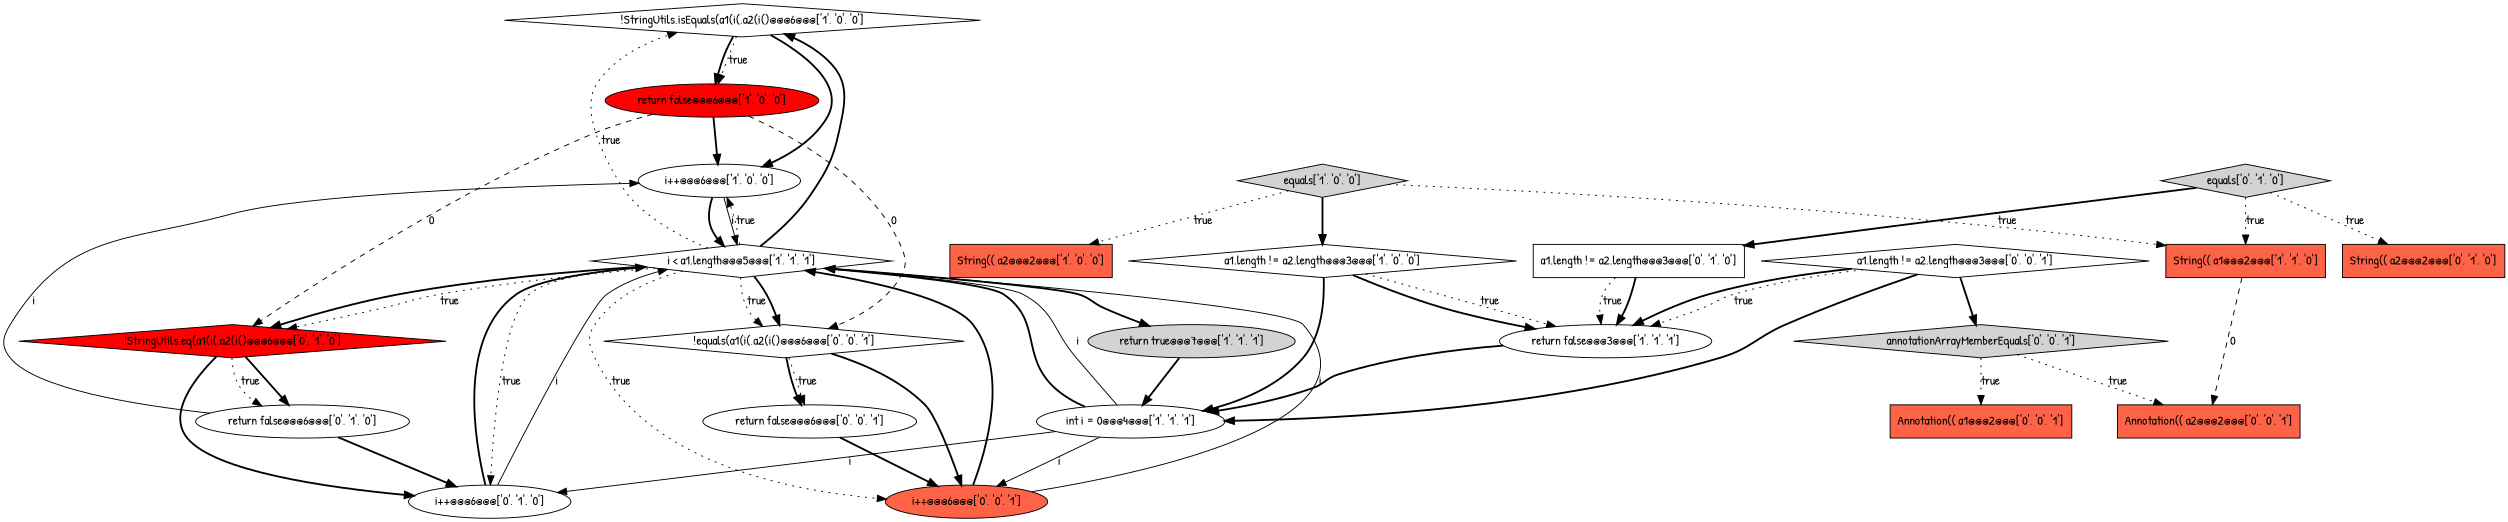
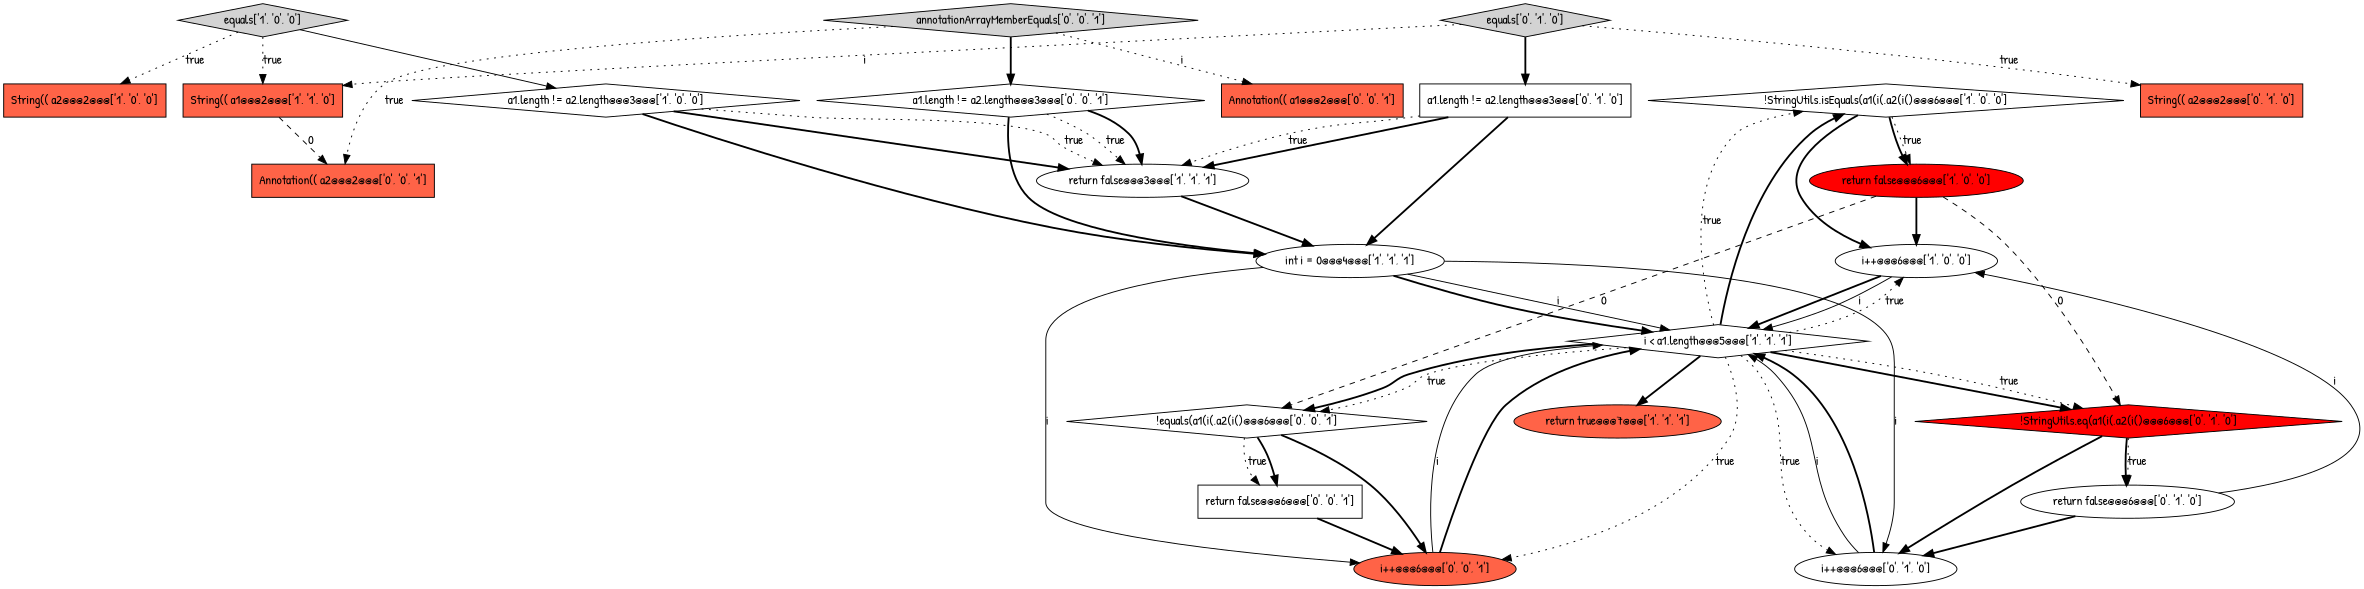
edge "equals['1', '0', '0']" -> "a1.length != a2.length@@@3@@@['1', '0', '0']": style bold -> solid
edge "equals['0', '1', '0']" -> "String(( a1@@@2@@@['1', '1', '0']": label "true" -> "i"
edge "a1.length != a2.length@@@3@@@['0', '0', '1']" -> "annotationArrayMemberEquals['0', '0', '1']": reversed
node "return true@@@7@@@['1', '1', '1']": fillcolor lightgray -> tomato
edge "return true@@@7@@@['1', '1', '1']" -> "int i = 0@@@4@@@['1', '1', '1']": now "a1.length != a2.length@@@3@@@['0', '1', '0']" -> "int i = 0@@@4@@@['1', '1', '1']"
edge "annotationArrayMemberEquals['0', '0', '1']" -> "Annotation(( a1@@@2@@@['0', '0', '1']": label "true" -> "i"
node "return false@@@6@@@['0', '0', '1']": shape ellipse -> box
